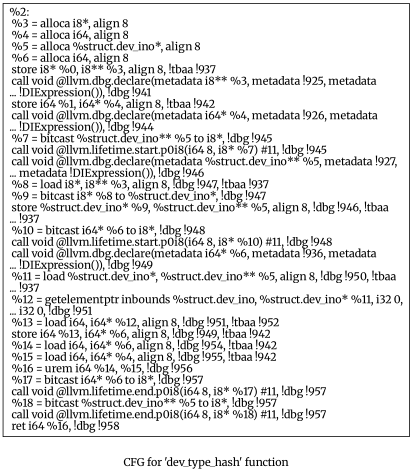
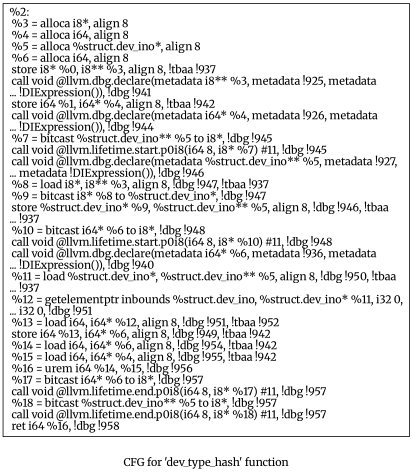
node "%2:": text "... !DIExpression()), !dbg !949" -> "... !DIExpression()), !dbg !940"
